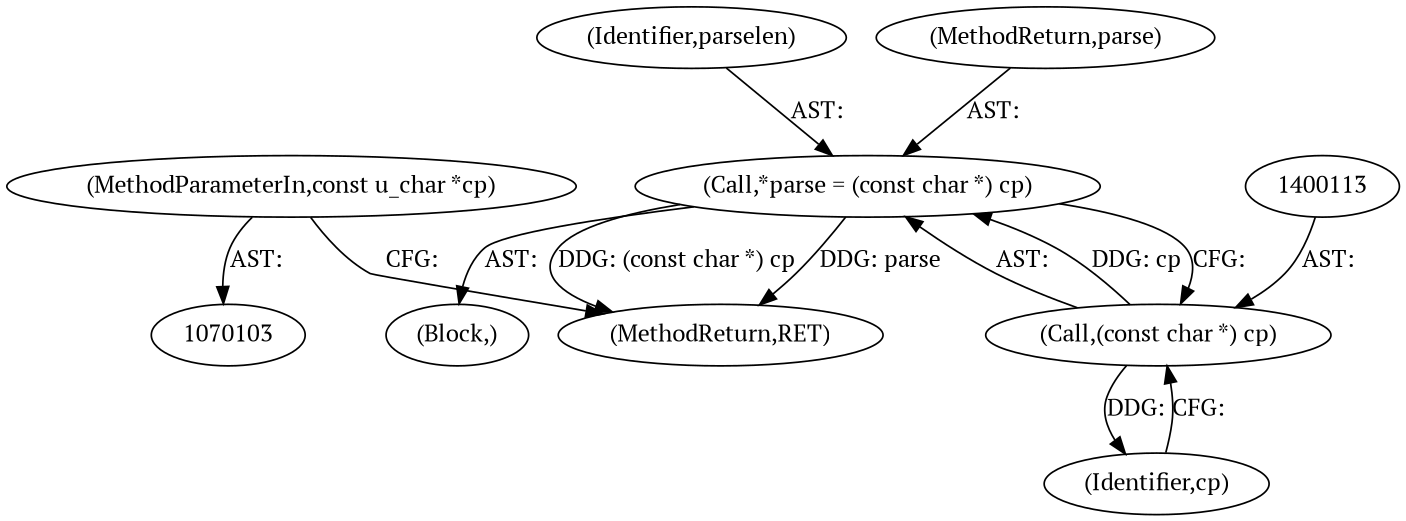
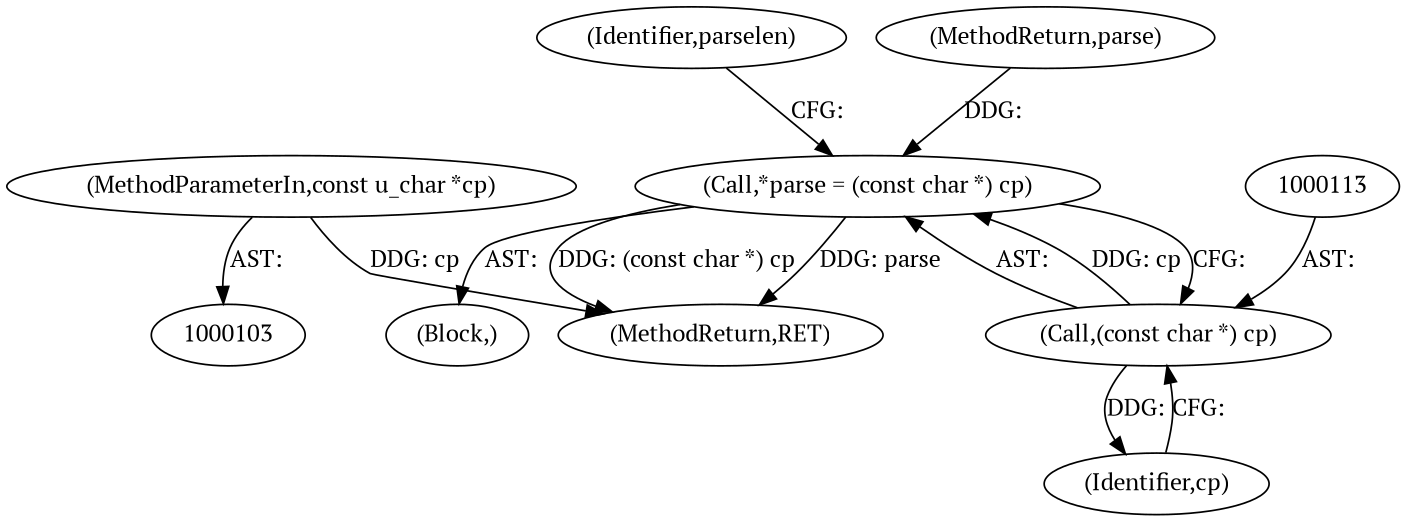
edge "(Identifier,parselen)" -> "(Call,*parse = (const char *) cp)": label "AST: " -> "CFG: "
edge "(MethodReturn,parse)" -> "(Call,*parse = (const char *) cp)": label "AST: " -> "DDG: "
node "1400113": label "1400113" -> "1000113"
edge "(MethodParameterIn,const u_char *cp)" -> "(MethodReturn,RET)": label "CFG: " -> "DDG: cp"
node "1070103": label "1070103" -> "1000103"
